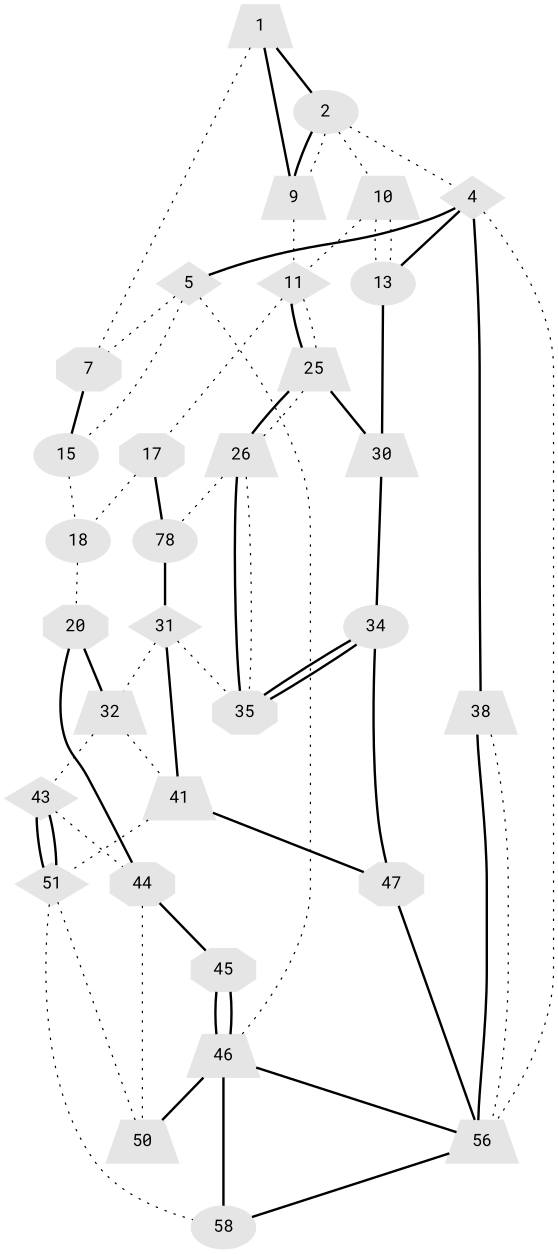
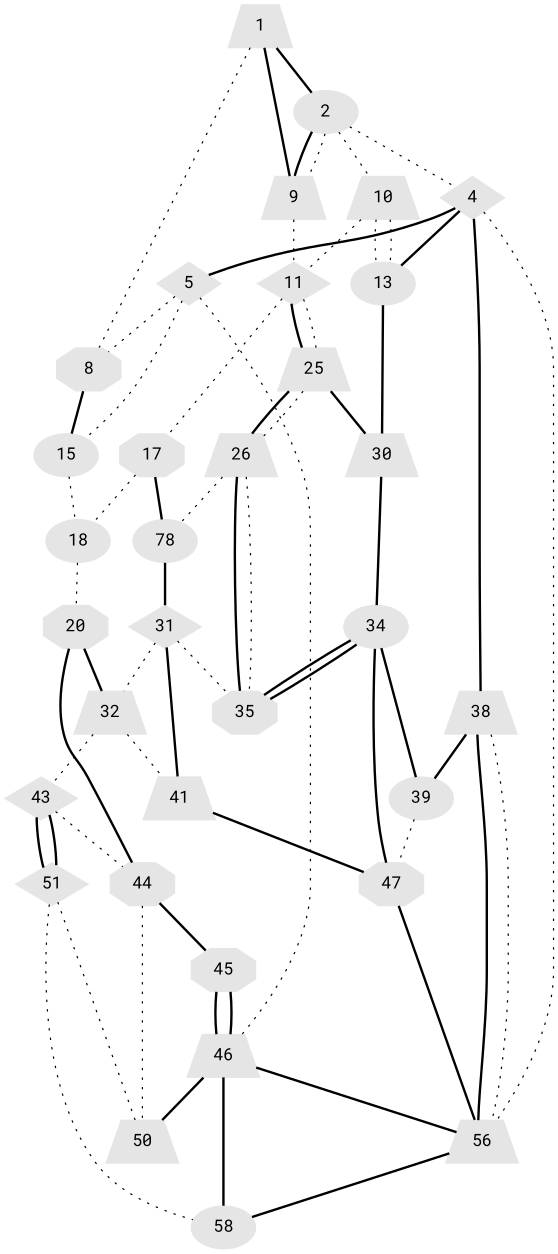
node "7": label "7" -> "8"
node "39": added
edge "41" -- "51": removed
